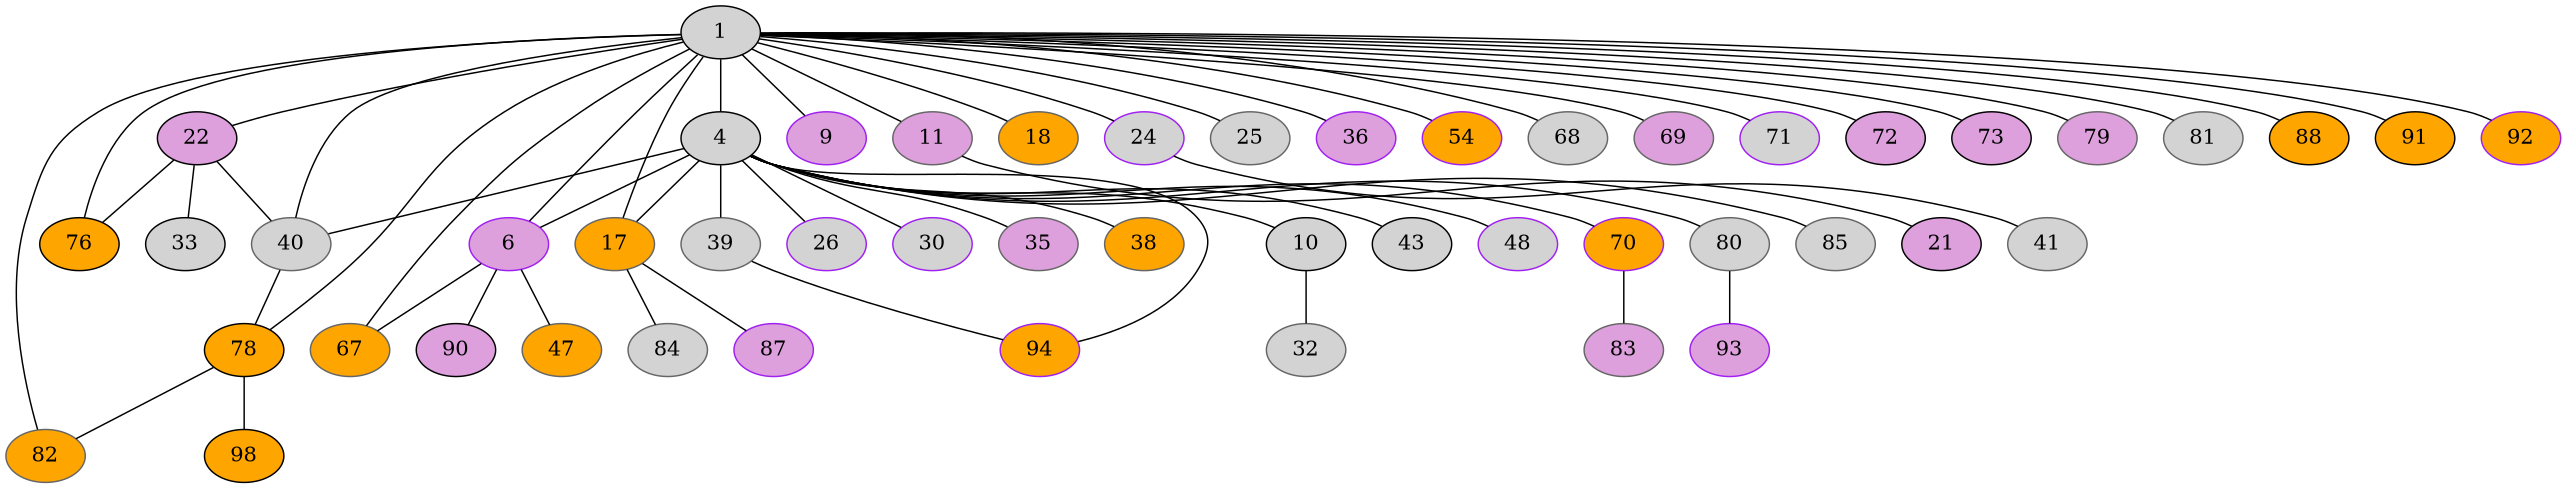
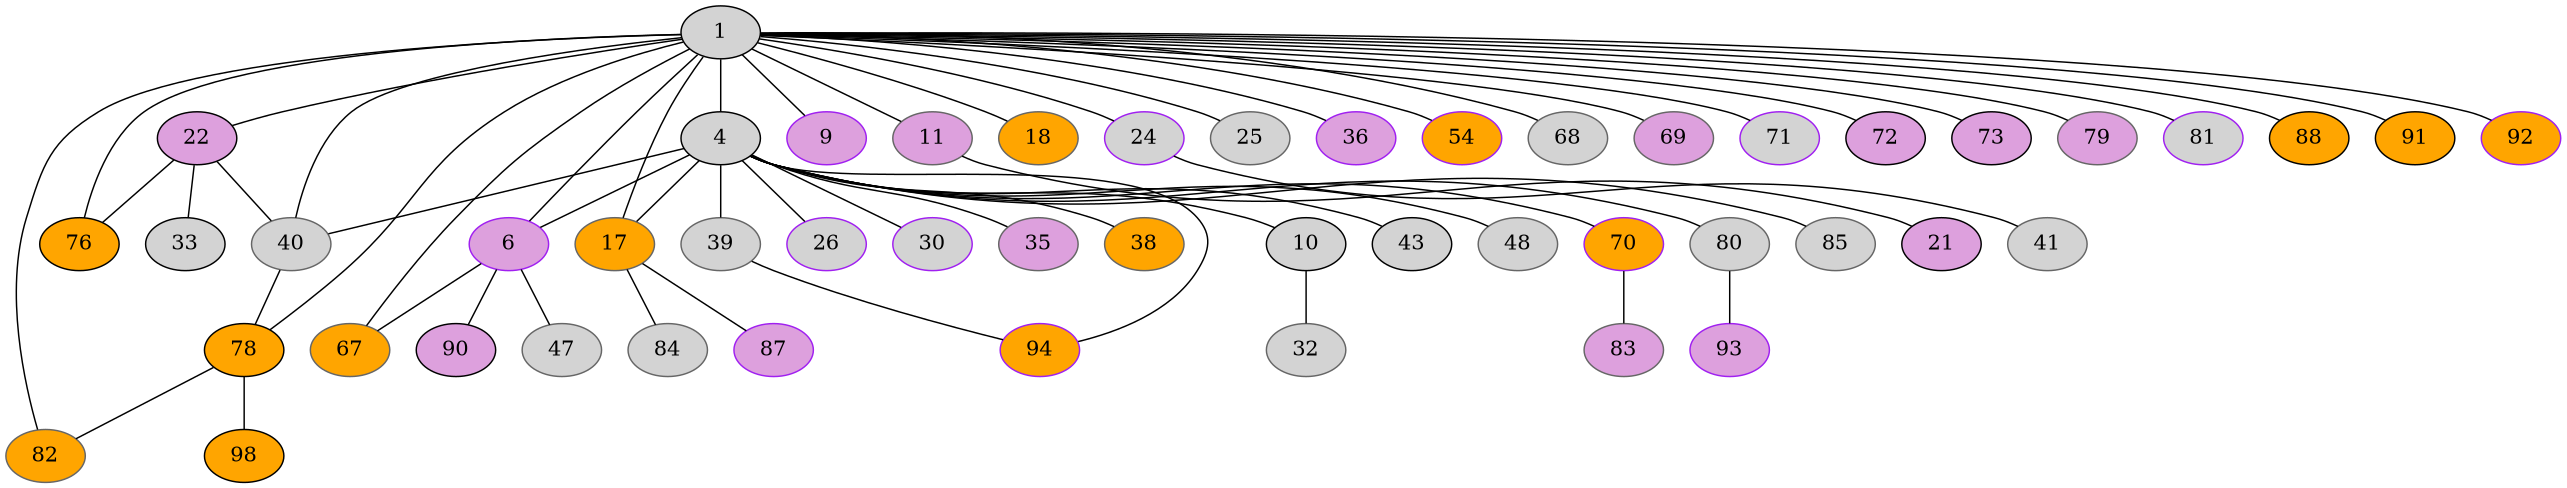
node "81": color gray40 -> purple
node "48": color purple -> gray40
node "47": fillcolor orange -> lightgrey
